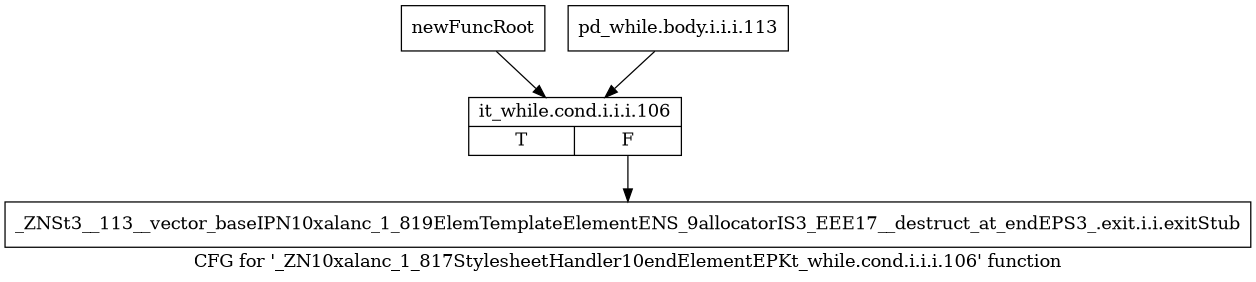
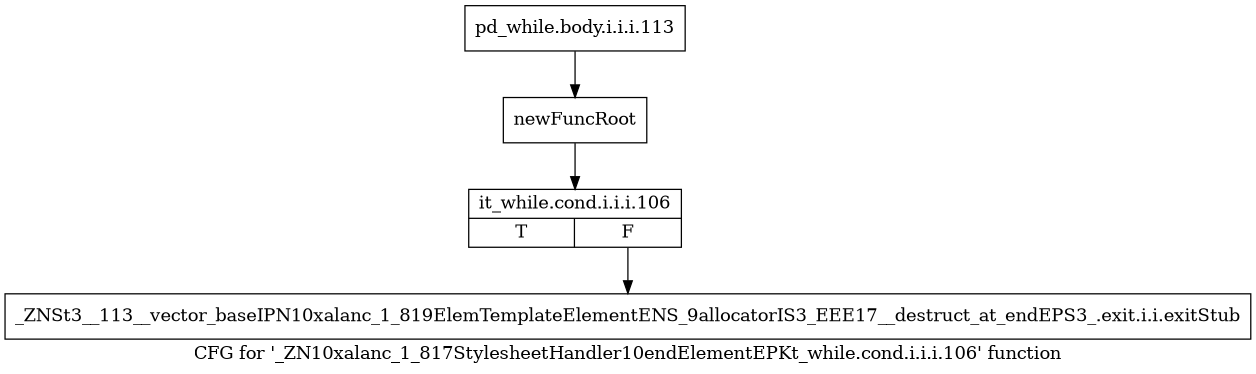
edge "pd_while.body.i.i.i.113" -> "it_while.cond.i.i.i.106": now "pd_while.body.i.i.i.113" -> "newFuncRoot"
